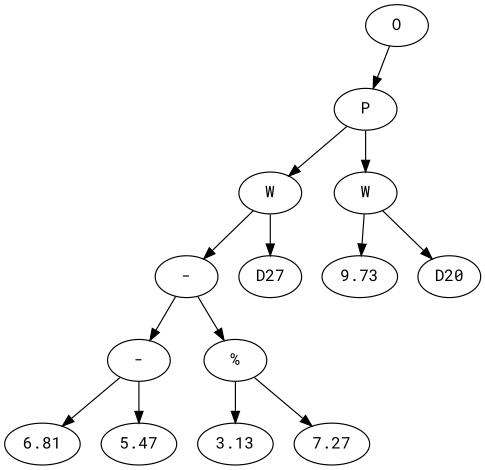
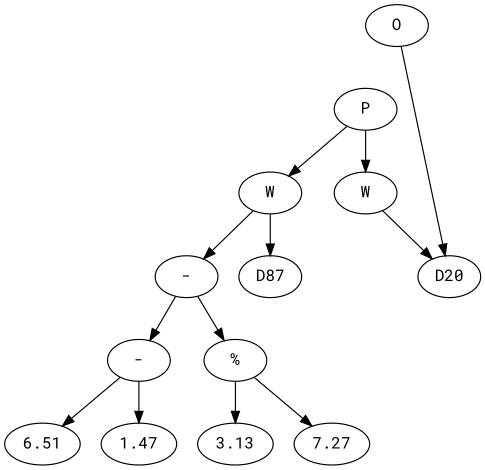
edge "O" -> "P": now "O" -> "D20"
node "D27": label "D27" -> "D87"
node "9.73": removed
node "6.81": label "6.81" -> "6.51"
node "5.47": label "5.47" -> "1.47"
